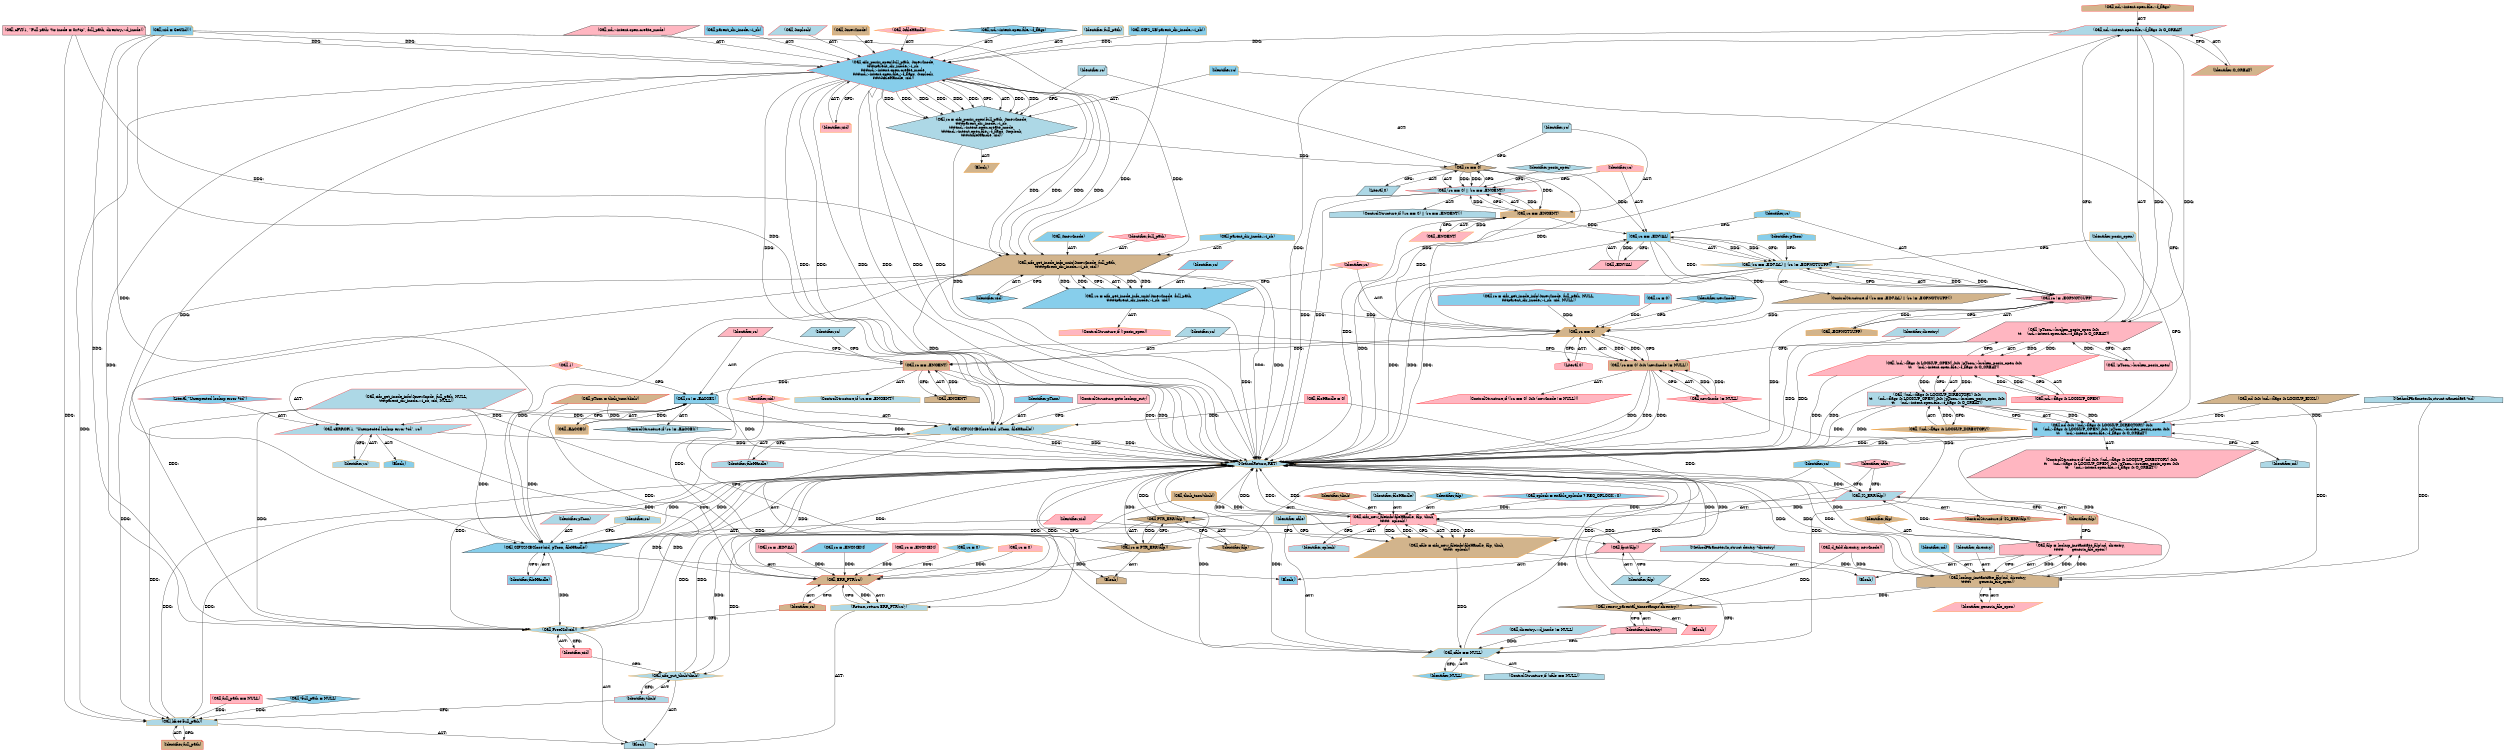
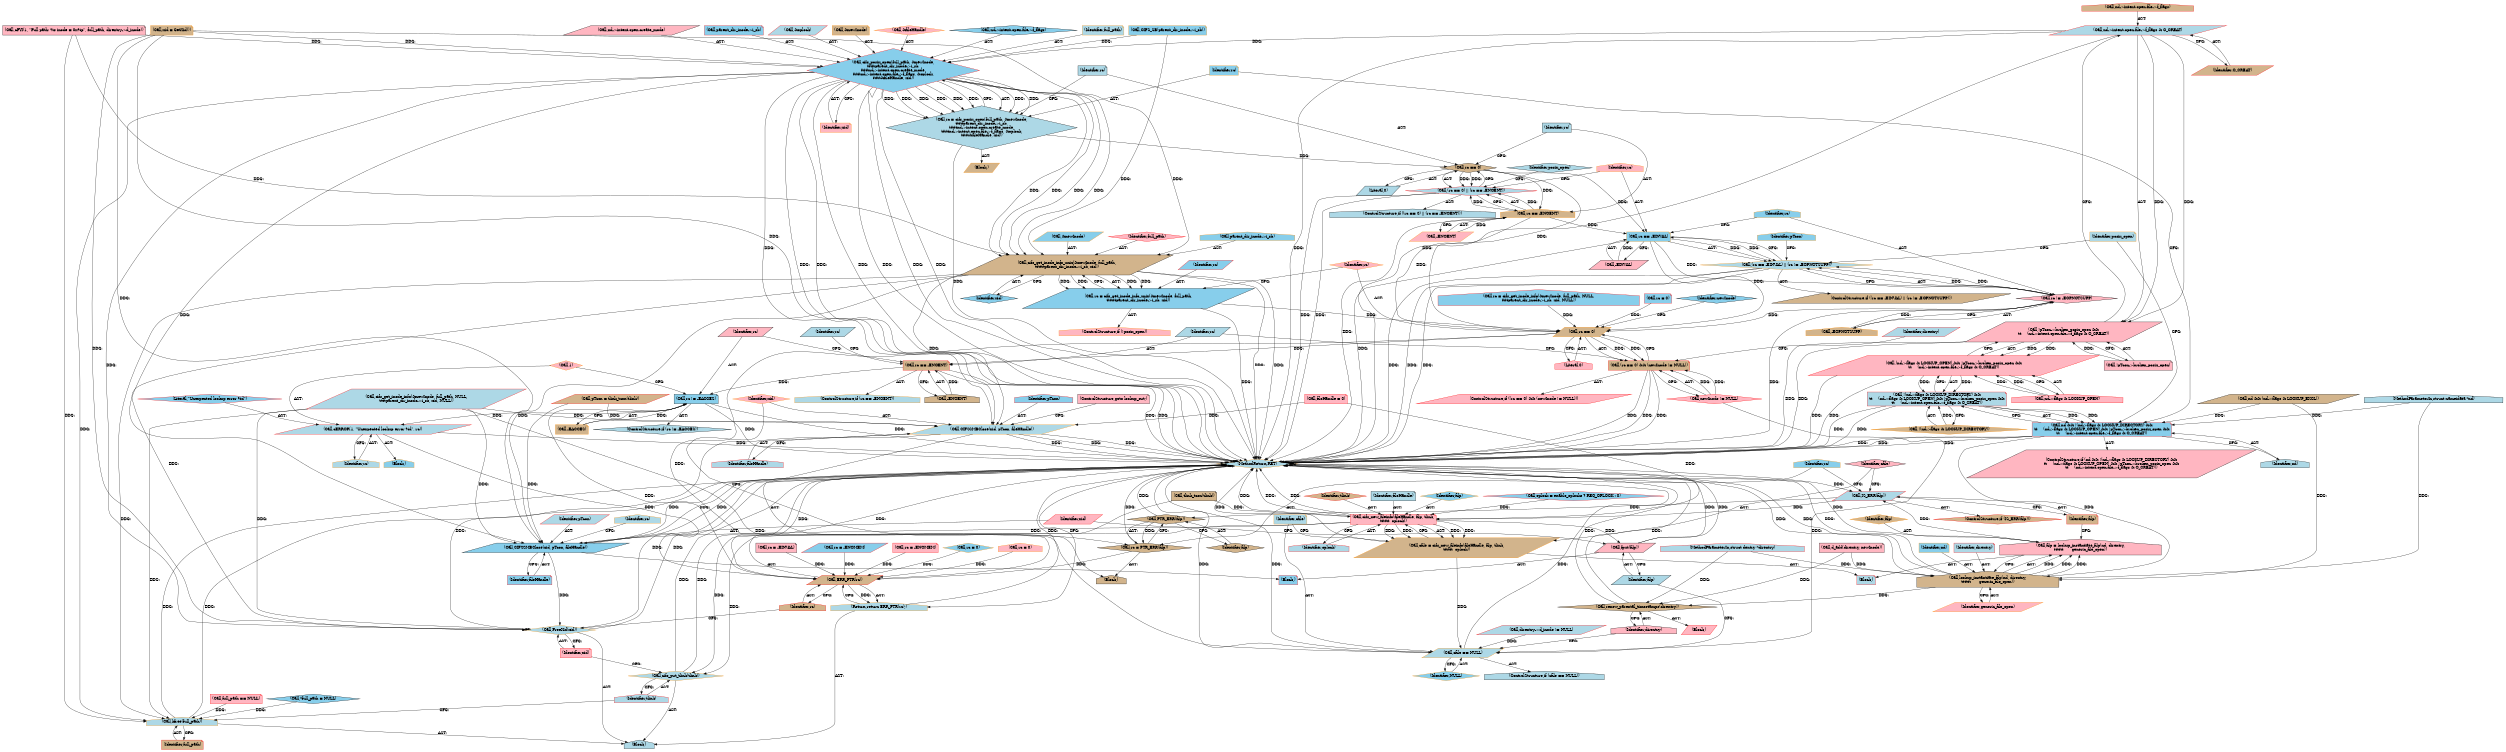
node "(Call,xid = GetXid())": fillcolor skyblue -> tan
node "(Call,tlink_tcon(tlink))": color darkorange -> black
